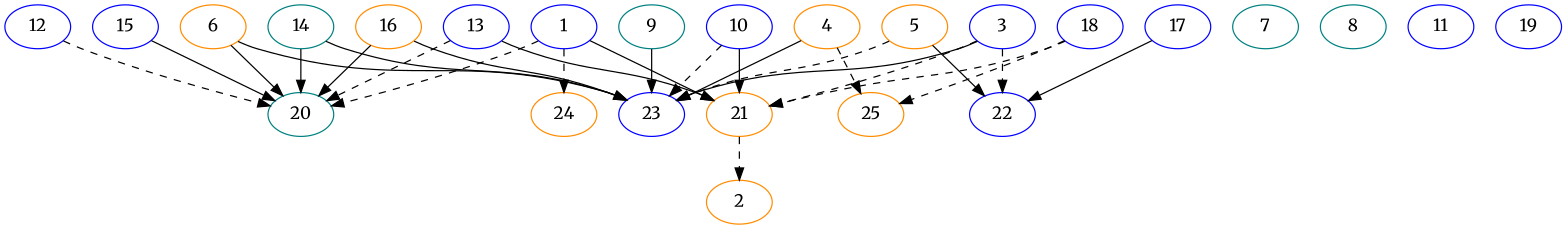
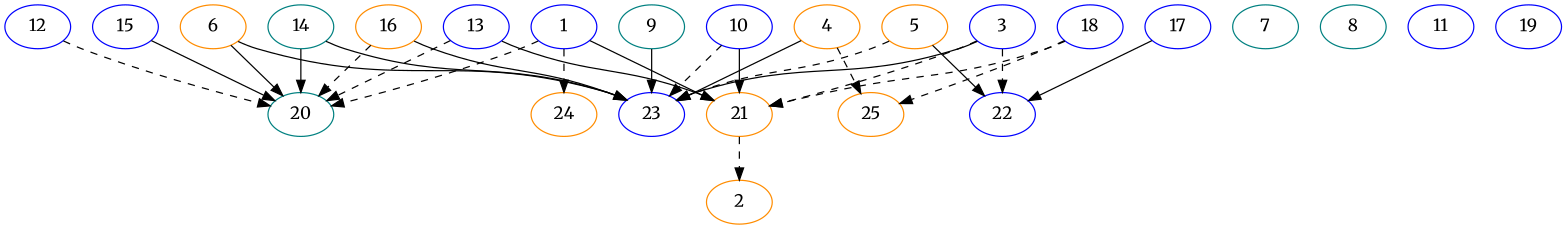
edge "16" -> "20": style solid -> dashed
